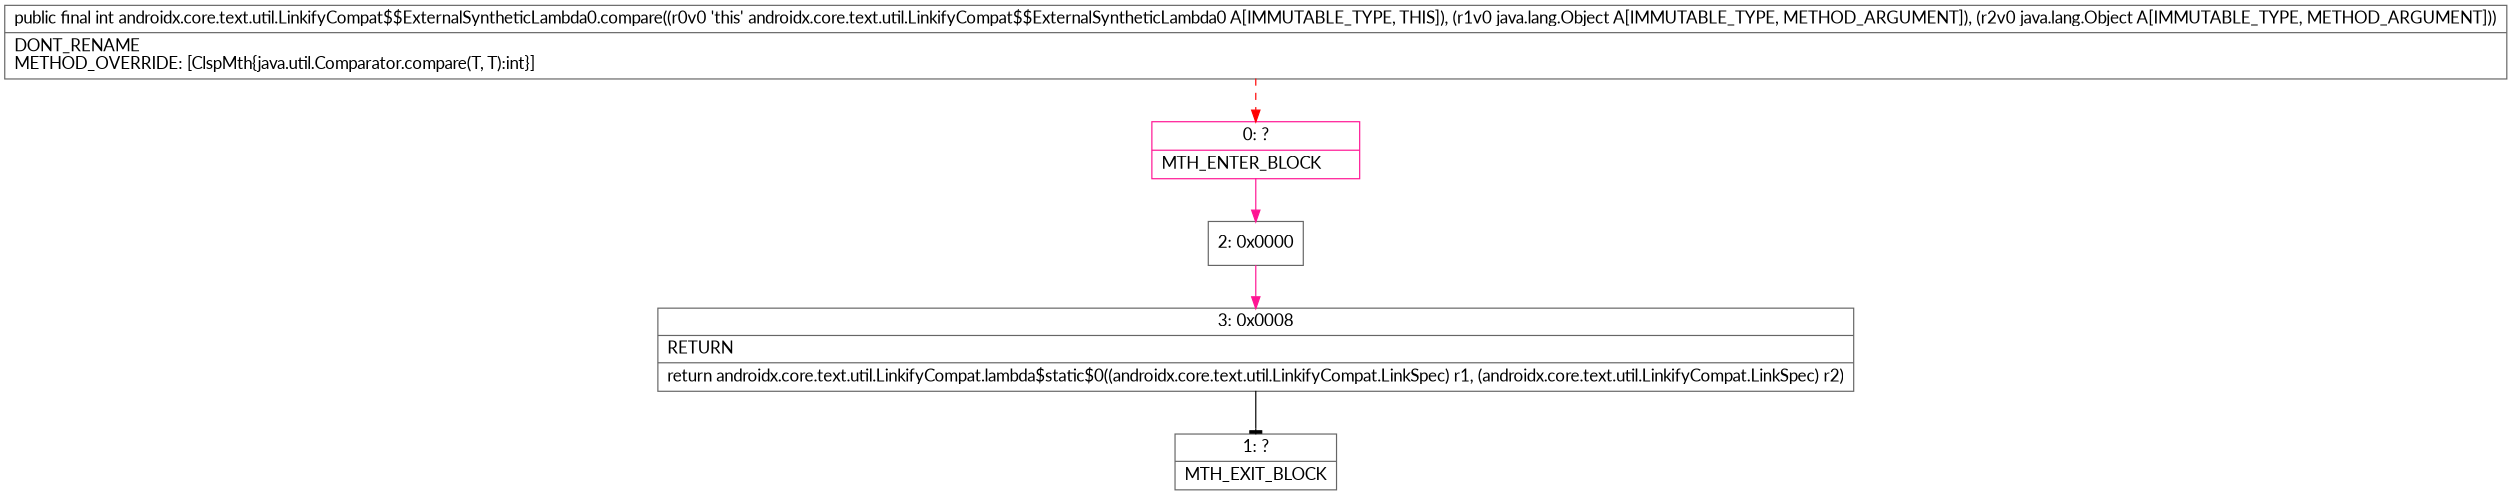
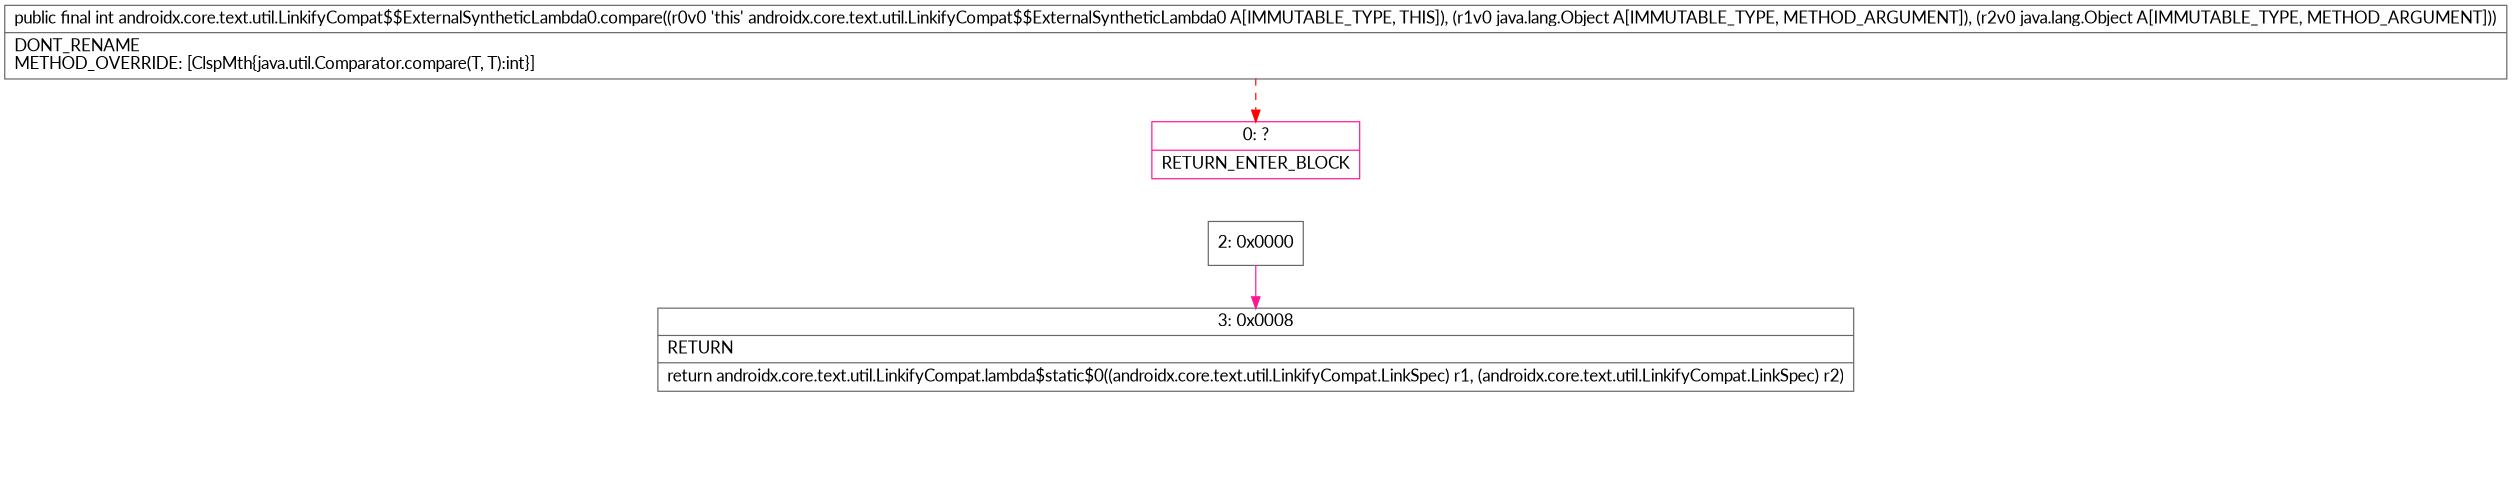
node "0: ?": text "MTH_ENTER_BLOCK" -> "RETURN_ENTER_BLOCK"
edge "0: ?" -> "2: 0x0000": removed
node "1: ?": removed
